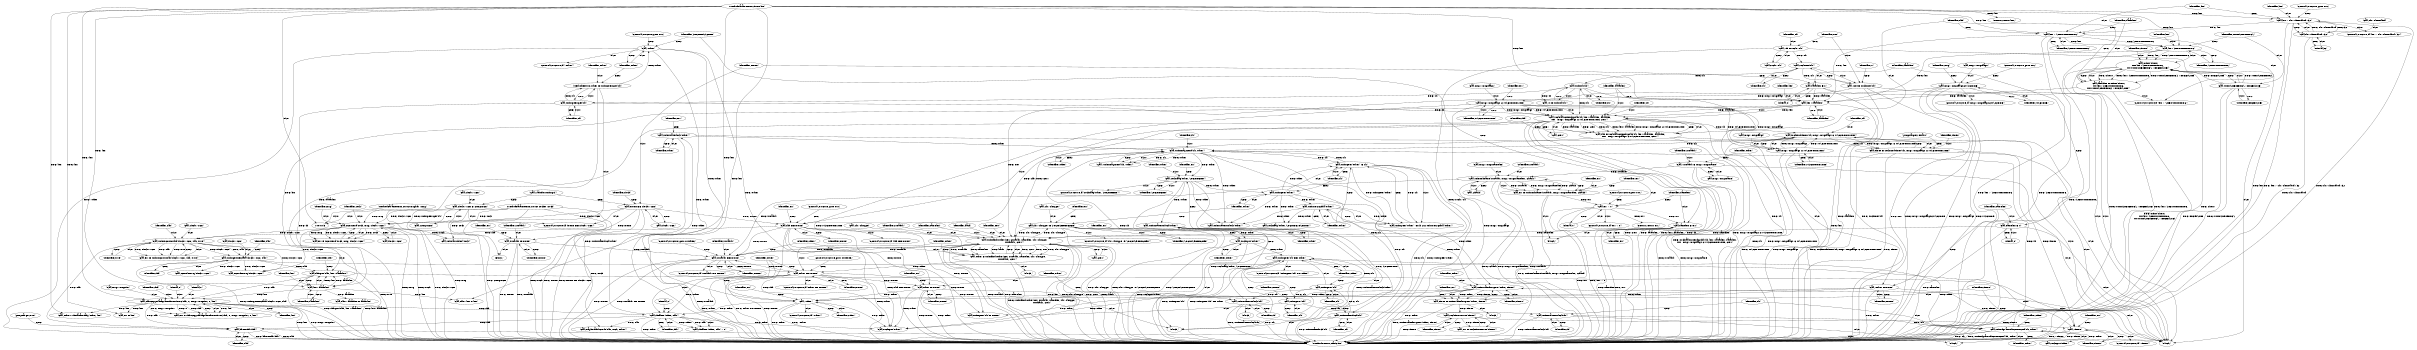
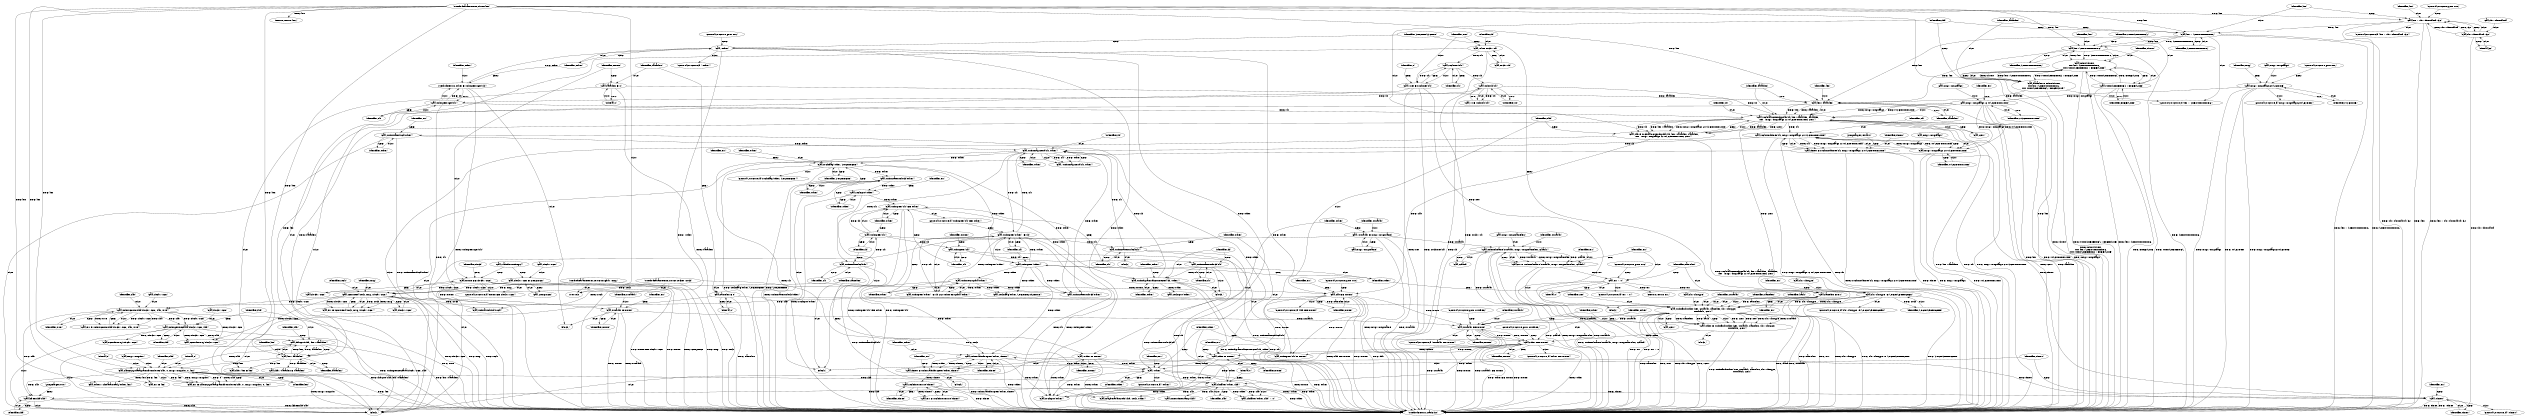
edge "(Call,unix_peer(other) != sk && unix_recvq_full(other))" -> "(Call,unix_peer(other) != sk)": now "(ControlStructure,if (unix_peer(sk) == other))" -> "(Call,unix_peer(other) != sk)"
edge "(Call,sk->sk_type != SOCK_SEQPACKET)" -> "(Identifier,SOCK_SEQPACKET)": label "CFG: " -> "DDG: sock"
node "(Call,__net_timestamp(skb))": added
